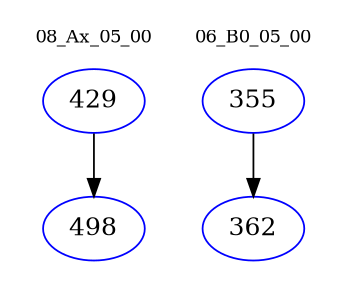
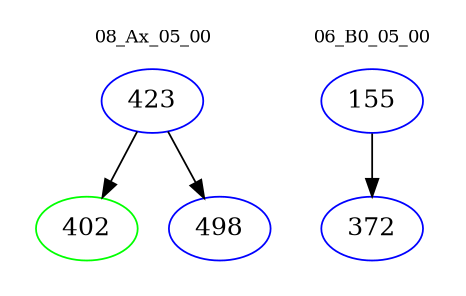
node "429": label "429" -> "423"
node "355": label "355" -> "155"
node "402": added
node "362": label "362" -> "372"
